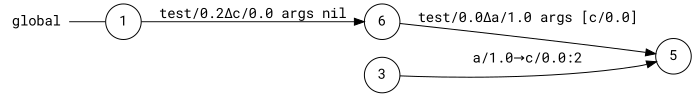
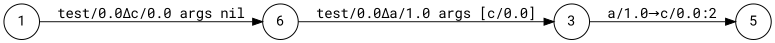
edge "1" -> "6": label "test/0.2Δc/0.0 args nil" -> "test/0.0Δc/0.0 args nil"
node "global": removed
edge "6" -> "5": now "6" -> "3"
